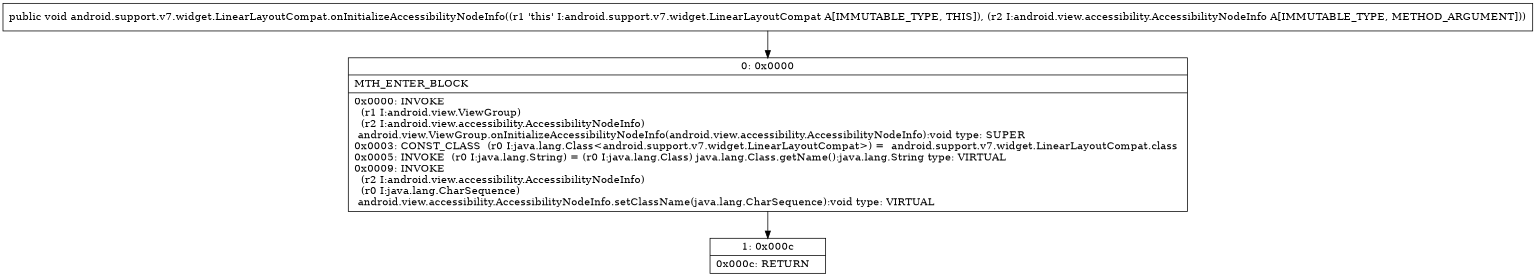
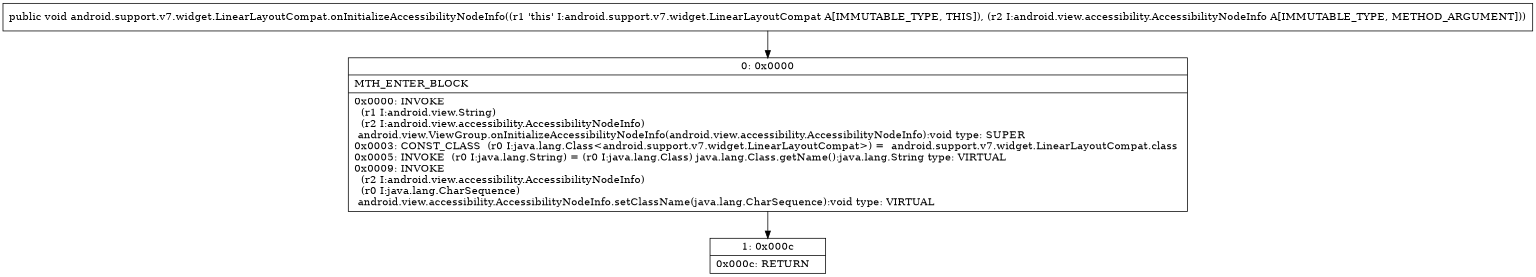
node "0: 0x0000": text "(r1 I:android.view.ViewGroup)" -> "(r1 I:android.view.String)"
